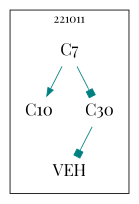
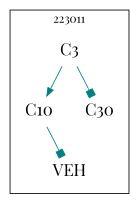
cluster "221011": label "221011" -> "223011"
node "C7": label "C7" -> "C3"
edge "C30" -> "VEH": now "C10" -> "VEH"
